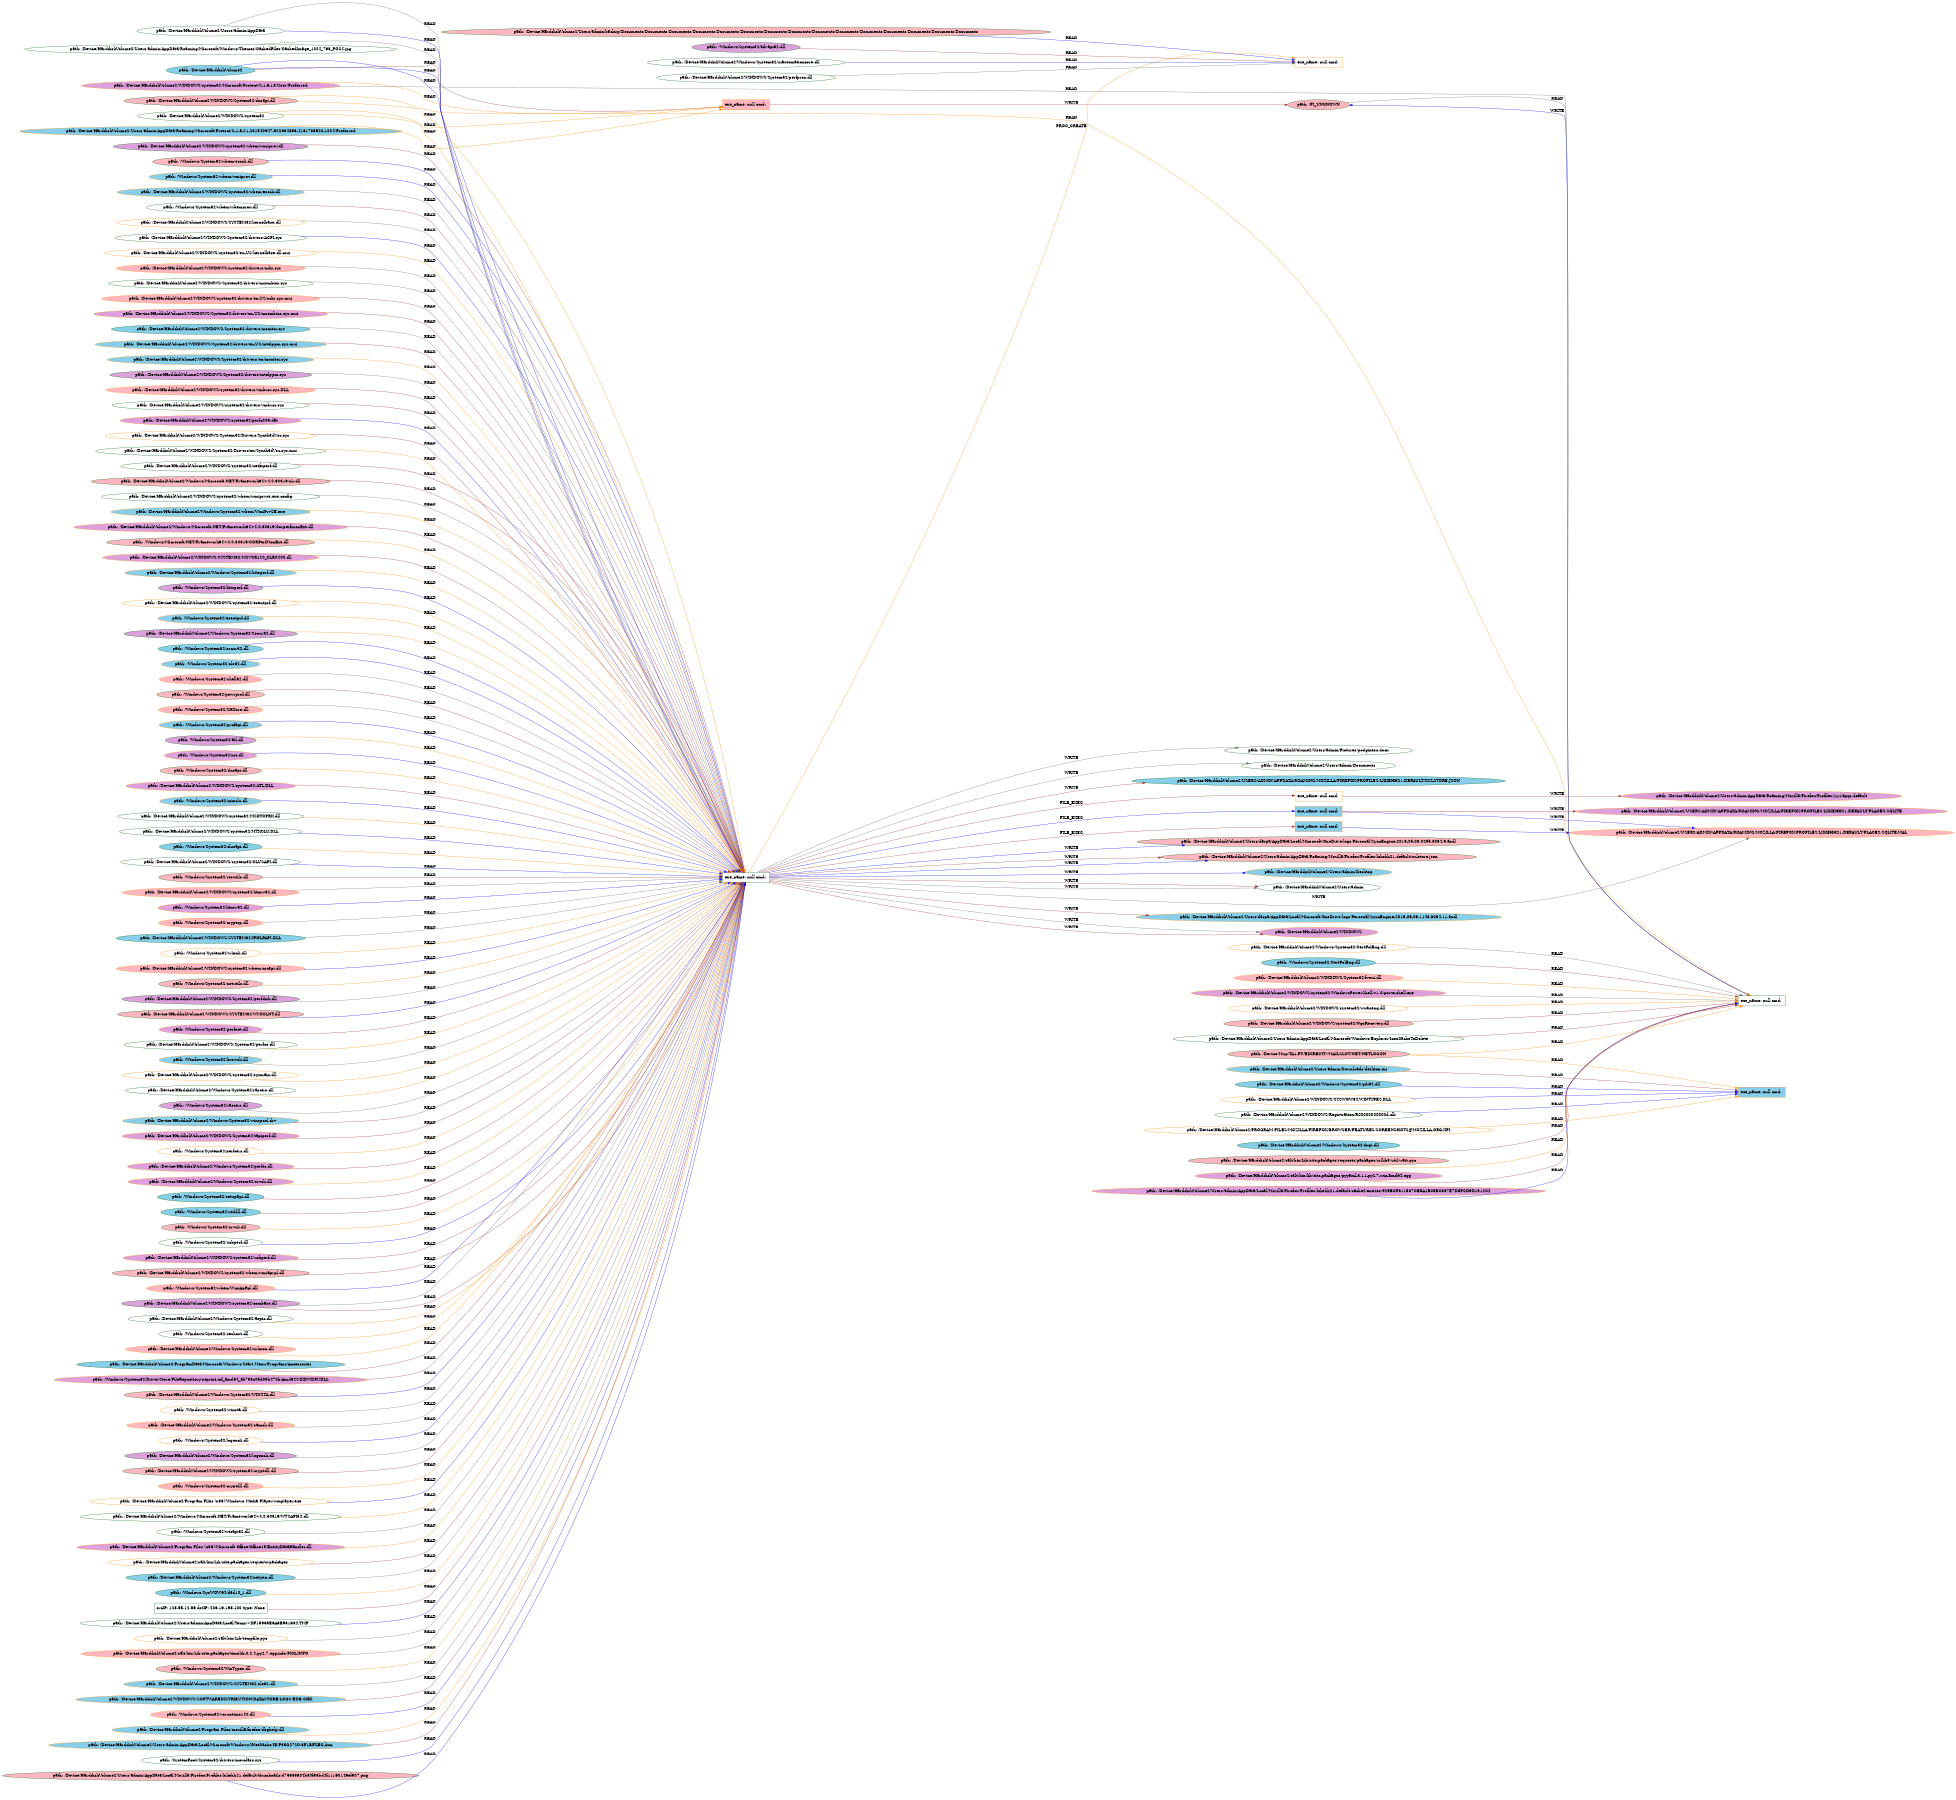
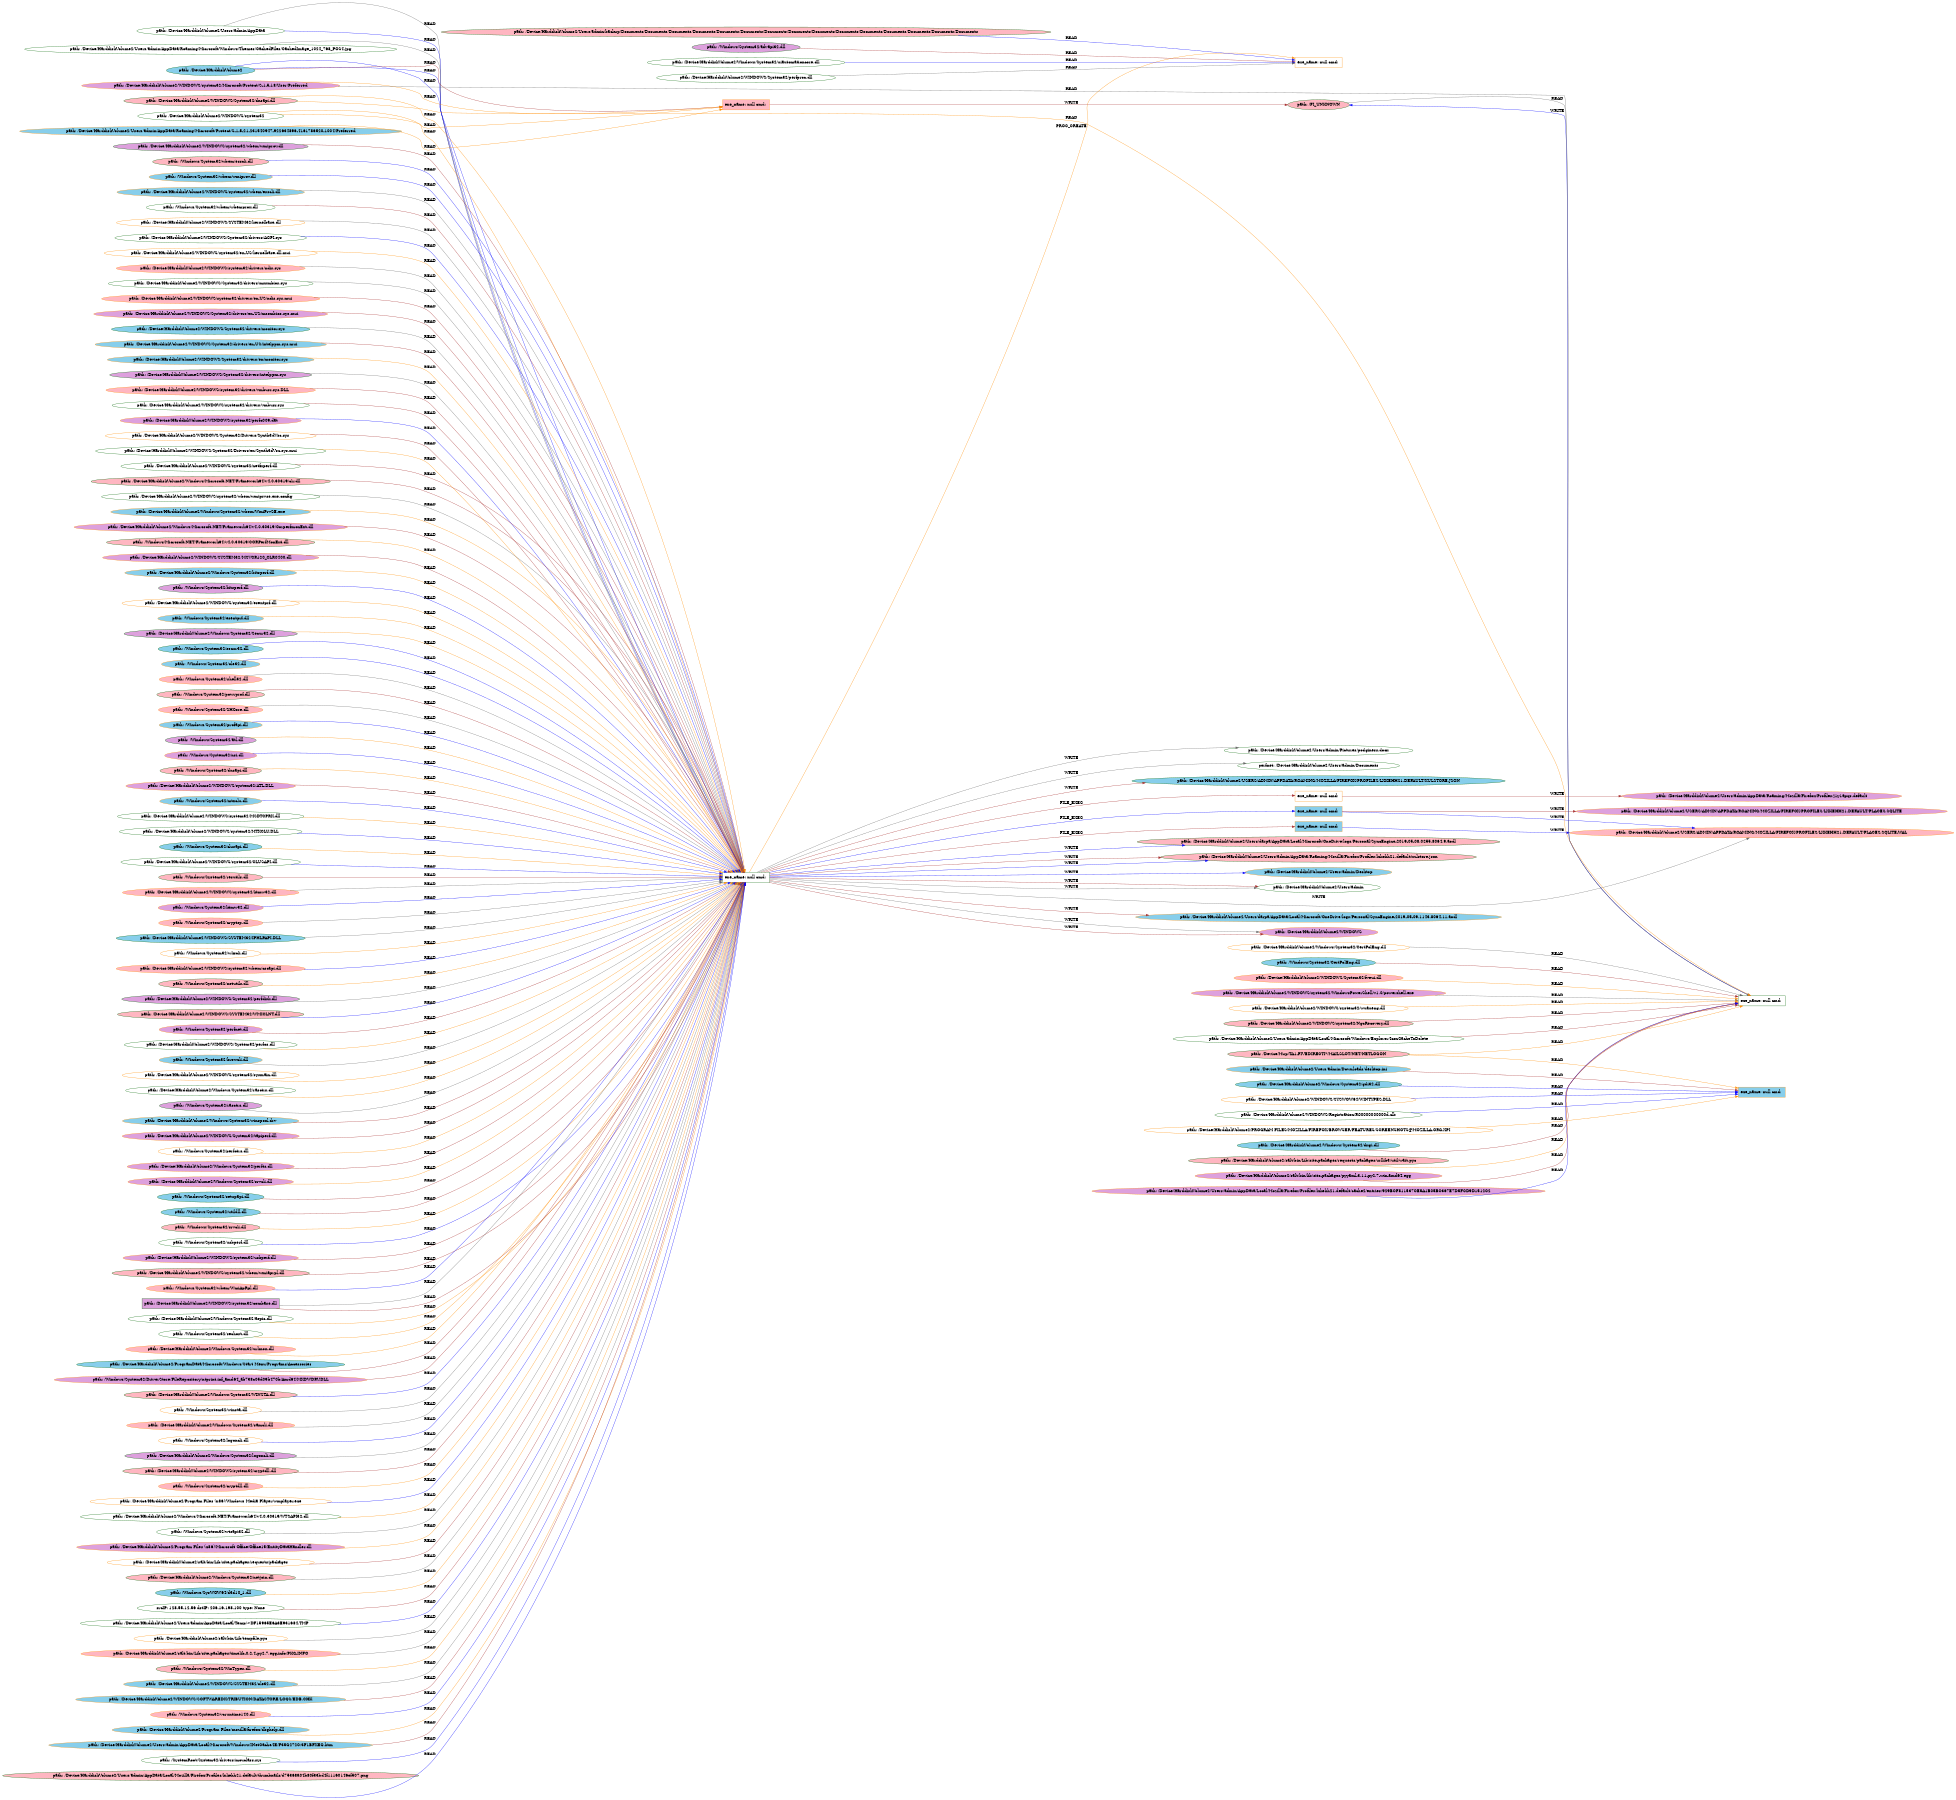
node "path: /Device/HarddiskVolume2/Users/admin/Documents": label "path: /Device/HarddiskVolume2/Users/admin/Documents" -> "perfnet: /Device/HarddiskVolume2/Users/admin/Documents"
node "path: /Device/HarddiskVolume2/WINDOWS/system32/combase.dll": shape ellipse -> box
node "path: /Device/HarddiskVolume2/Windows/System32/netjoin.dll": fillcolor skyblue -> lightpink
node "srcIP: 128.55.12.56 dstIP: 206.16.198.100 type: None": shape box -> ellipse
